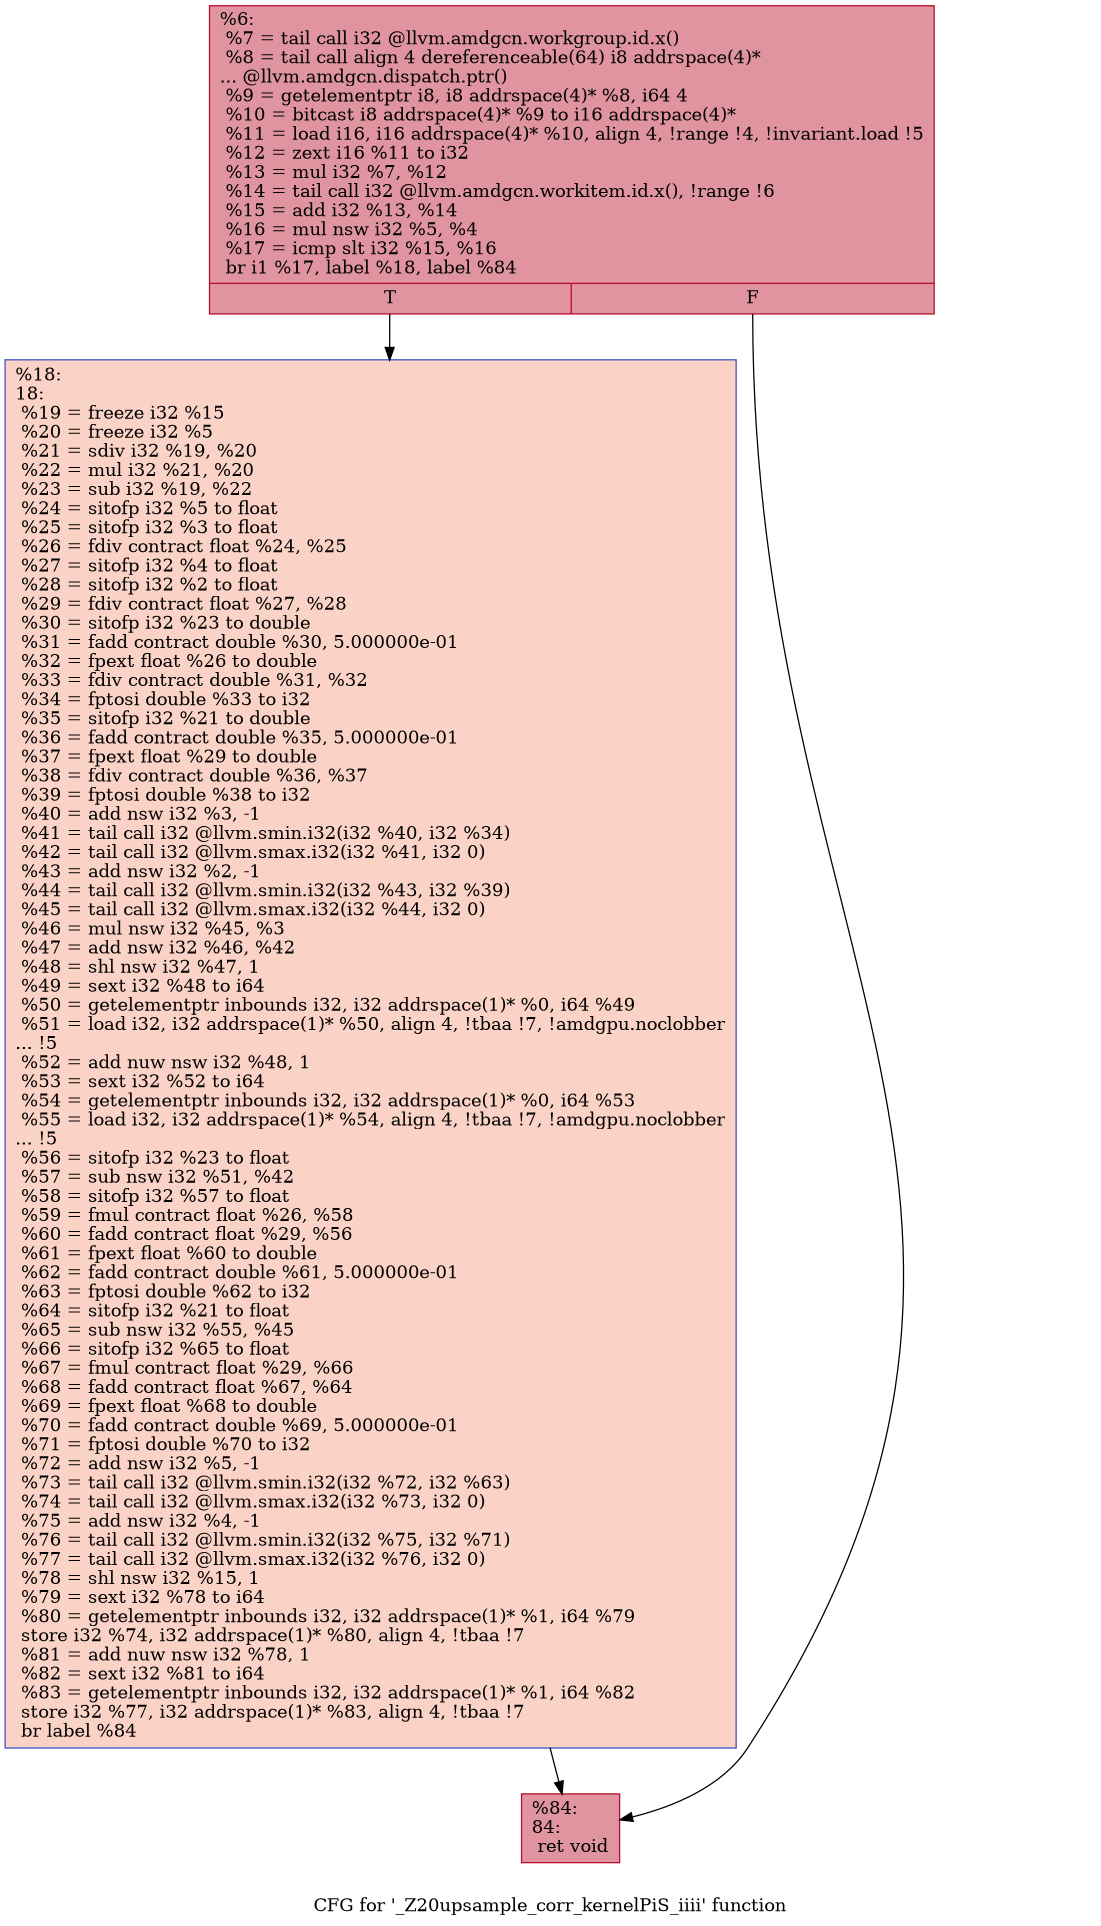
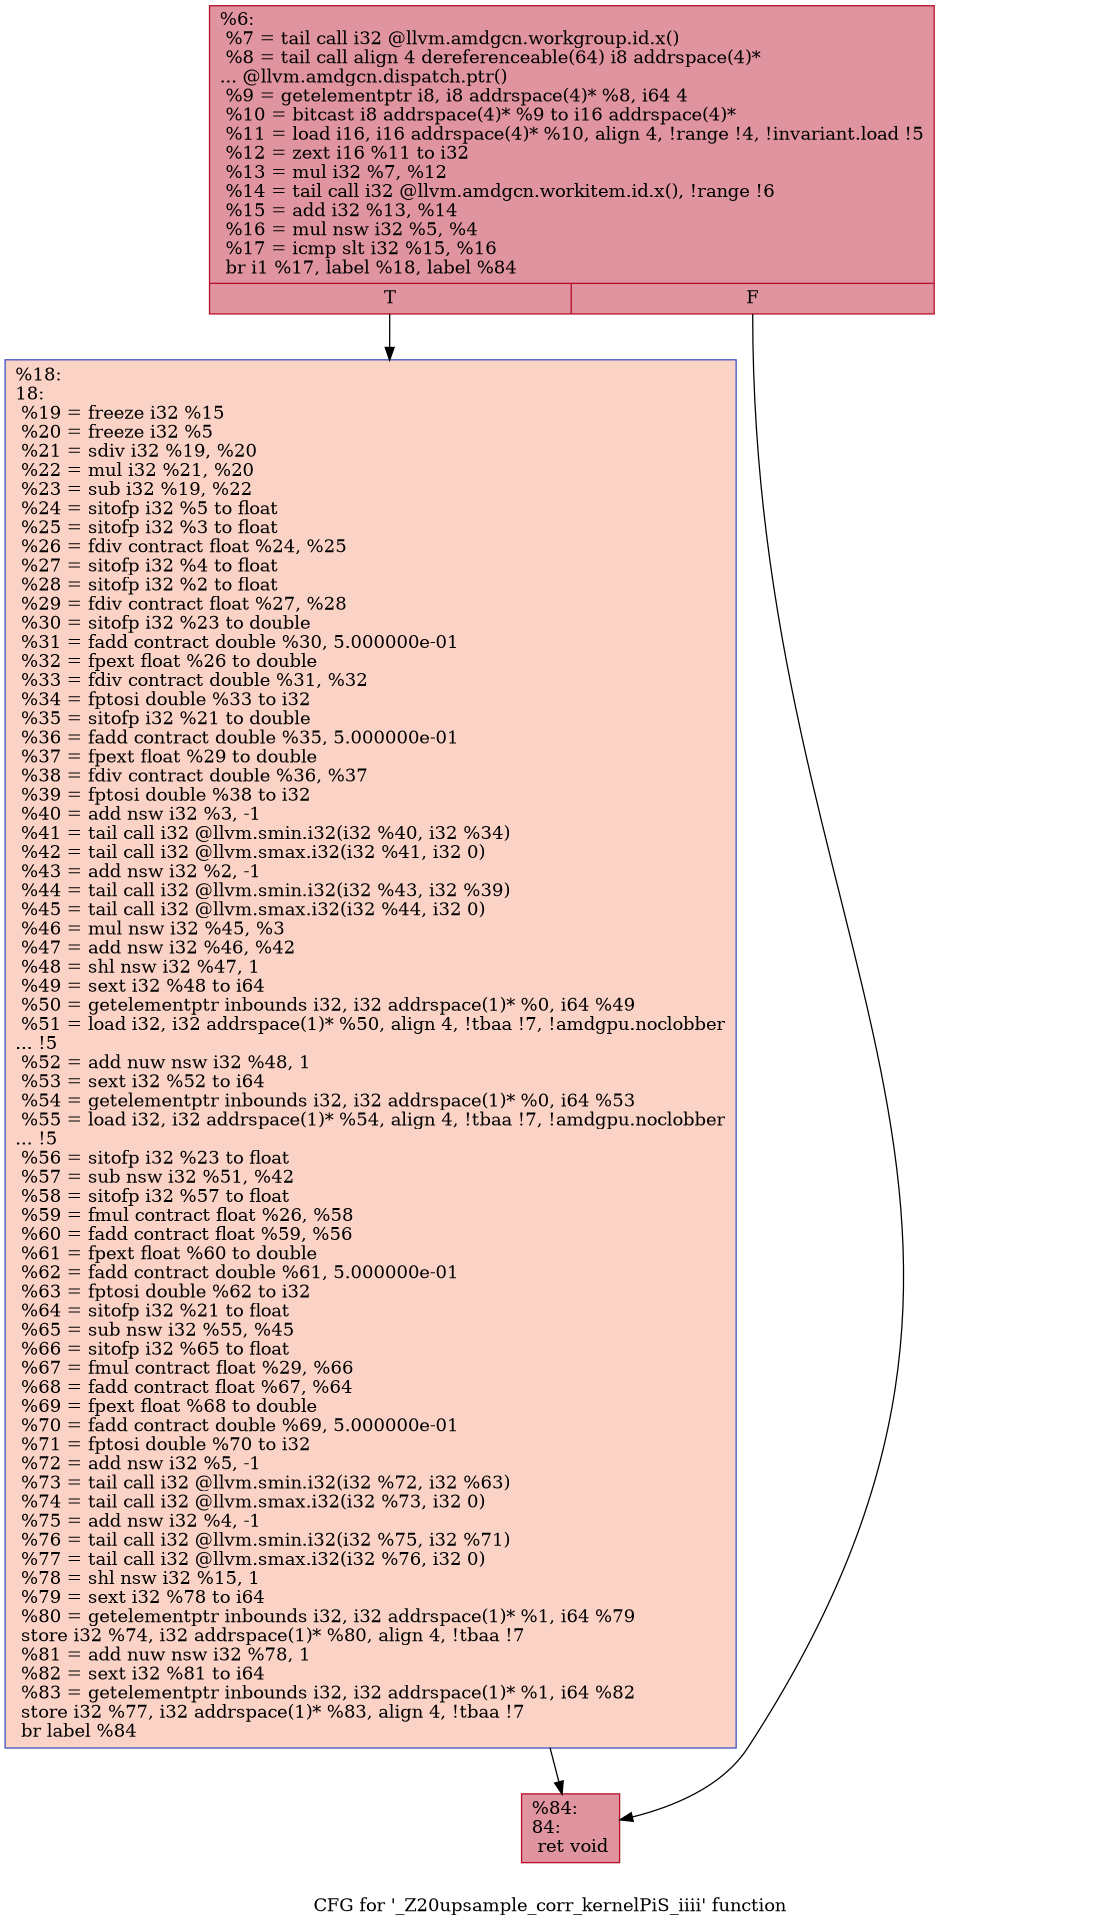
node "%18:": text "%60 = fadd contract float %29, %56" -> "%60 = fadd contract float %59, %56"
